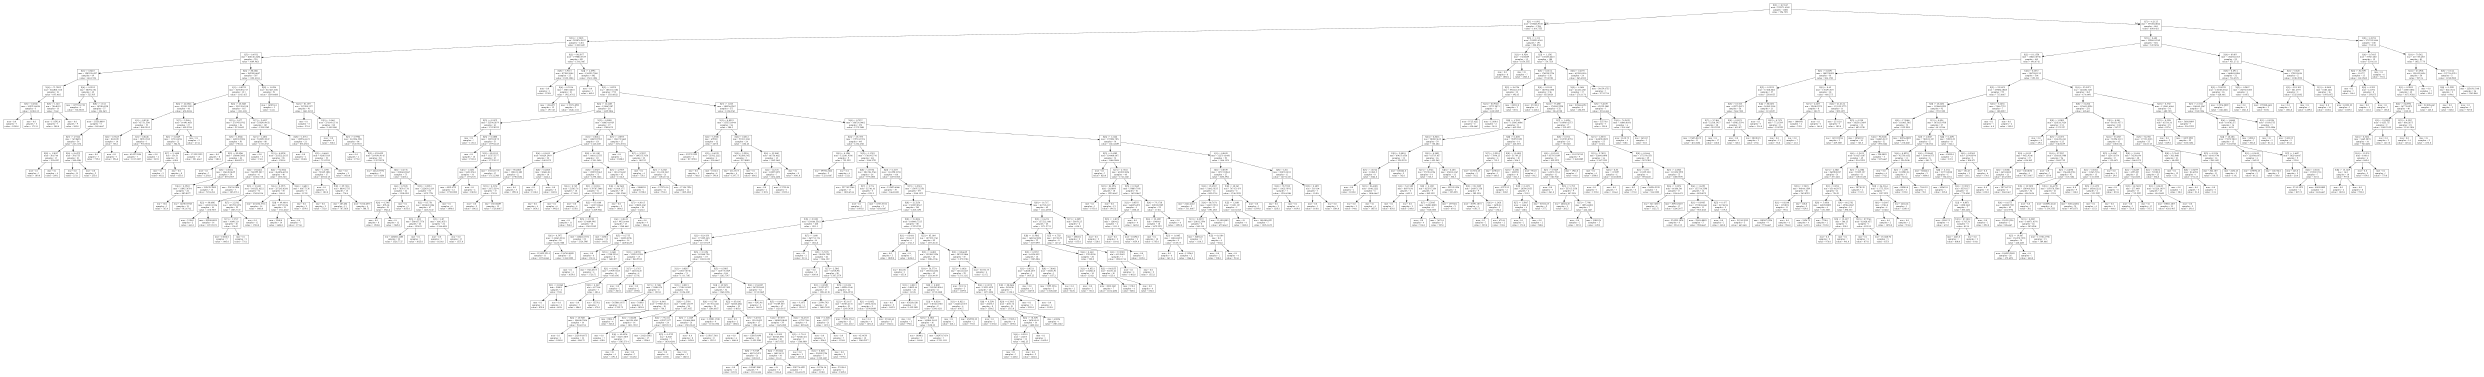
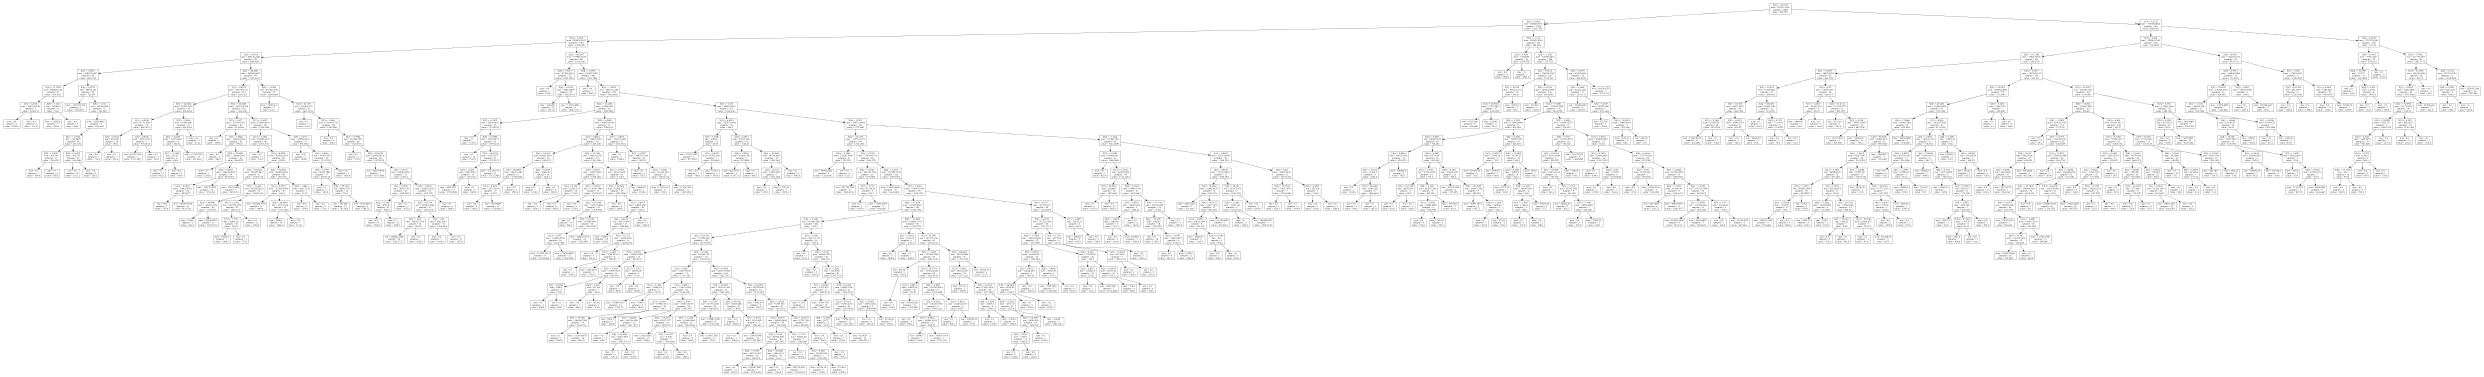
node "mse = 0.0 samples = 6 value = 1937.0": added
edge "X[4] <= 57.3519 mse = 8539.157 samples = 11 value = 775.4545" -> "mse = 1800.75 samples = 4 value = 670.5": now "X[1] <= 0.8871 mse = 2498.2449 samples = 7 value = 835.4286" -> "mse = 1800.75 samples = 4 value = 670.5"
edge "X[1] <= 0.8221 mse = 24802.44 samples = 20 value = 1455.6" -> "mse = 0.0 samples = 9 value = 1487.0": now "mse = 81225.0 samples = 2 value = 635.0" -> "mse = 0.0 samples = 9 value = 1487.0"
